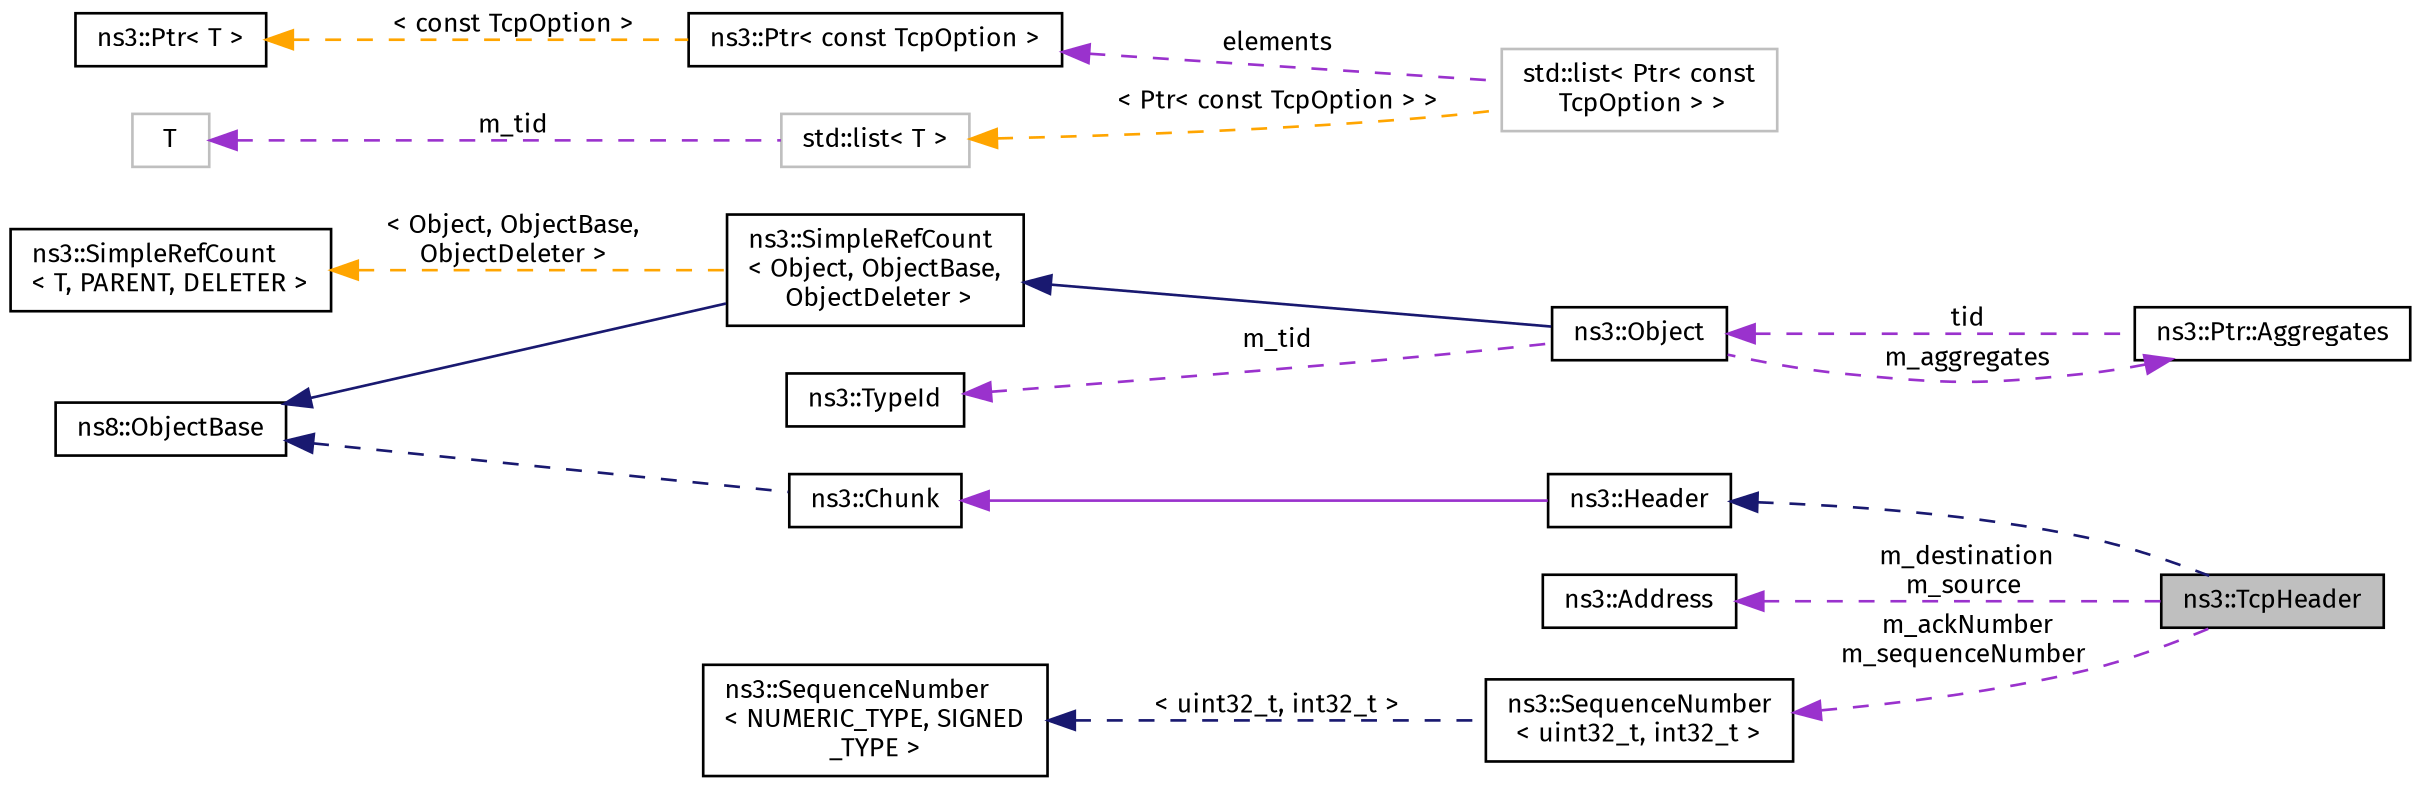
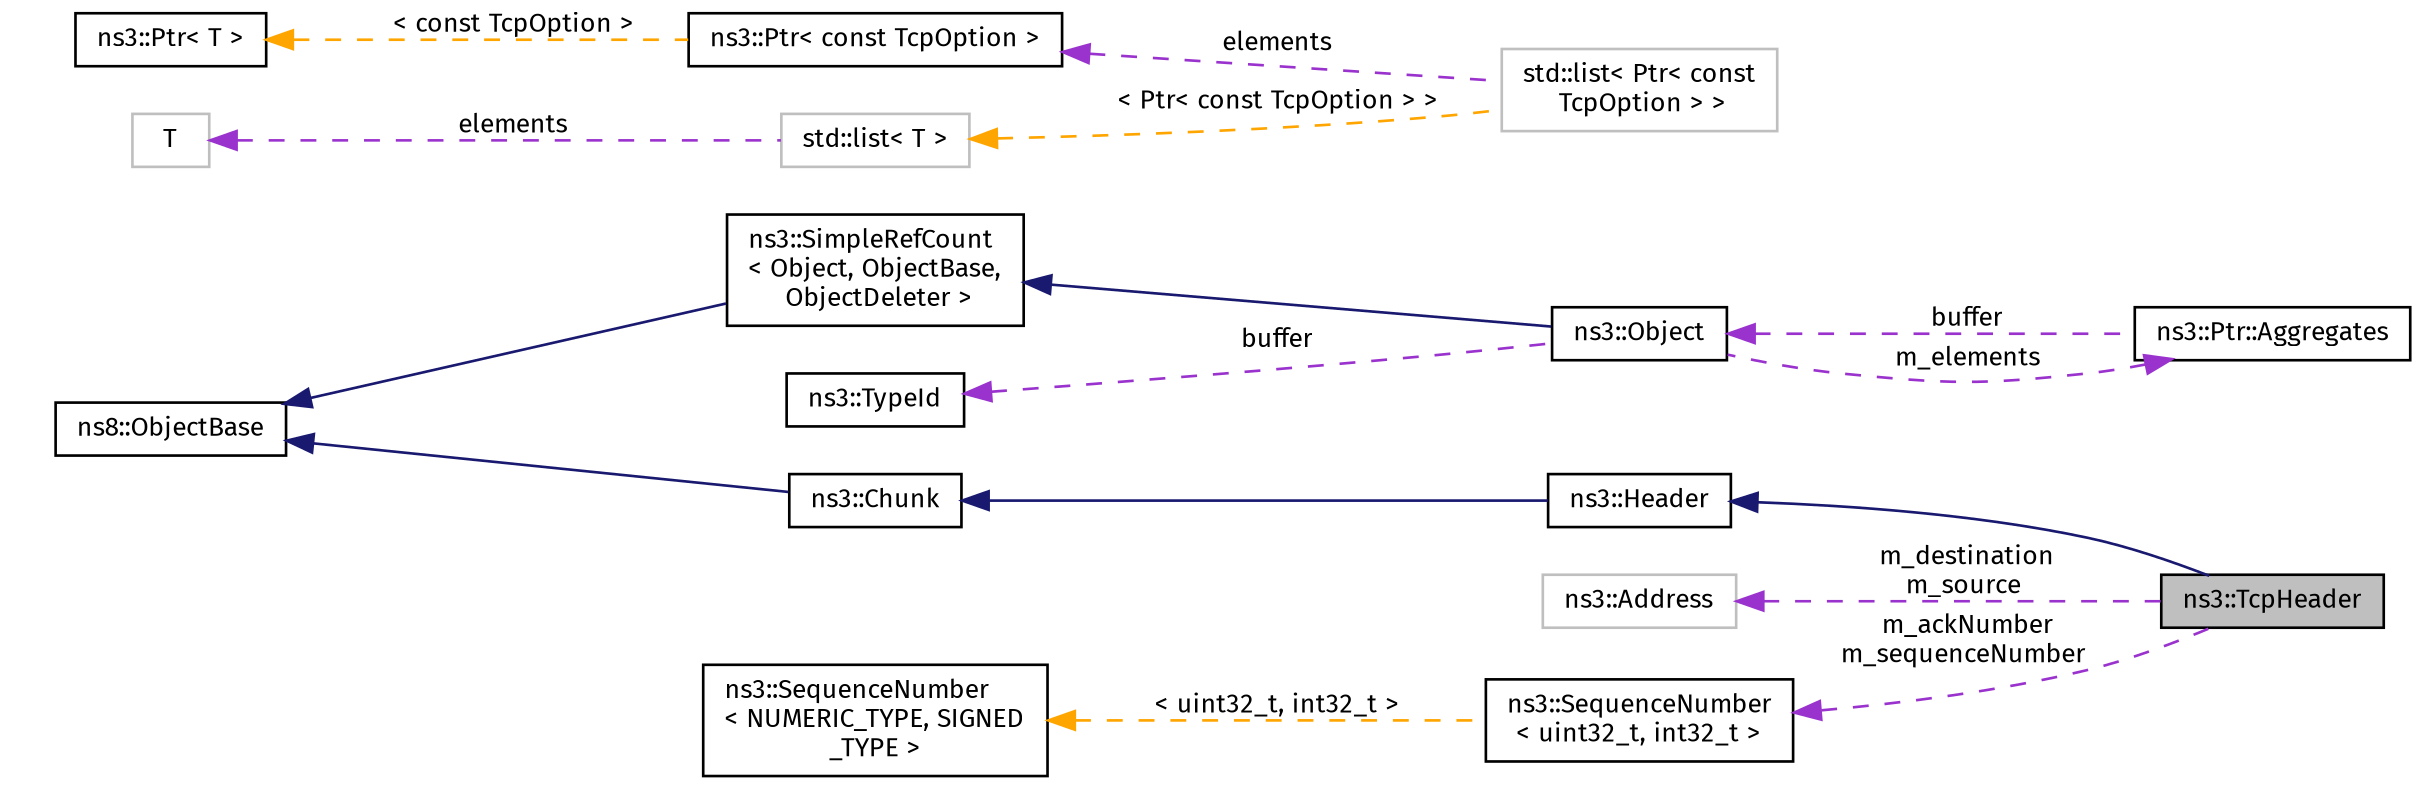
edge "std::list< T >" -> "T": label " m_tid" -> " elements"
node "ns3::SimpleRefCount < T, PARENT, DELETER >": removed
edge "ns3::Ptr::Aggregates" -> "ns3::Object": label " tid" -> " buffer"
edge "ns3::Object" -> "ns3::TypeId": label " m_tid" -> " buffer"
edge "ns3::Object" -> "ns3::Ptr::Aggregates": label " m_aggregates" -> " m_elements"
edge "ns3::Chunk" -> "ns8::ObjectBase": style dashed -> solid
edge "ns3::Header" -> "ns3::Chunk": color darkorchid3 -> midnightblue
edge "ns3::TcpHeader" -> "ns3::Header": style dashed -> solid
node "ns3::Address": color black -> grey75
edge "ns3::SequenceNumber < uint32_t, int32_t >" -> "ns3::SequenceNumber < NUMERIC_TYPE, SIGNED _TYPE >": color midnightblue -> orange
